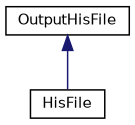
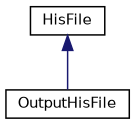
edge "HisFile" -> "OutputHisFile": reversed
